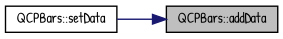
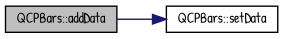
edge "QCPBars::setData" -> "QCPBars::addData": reversed
